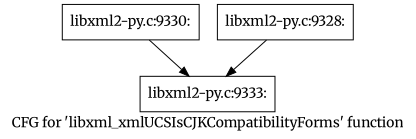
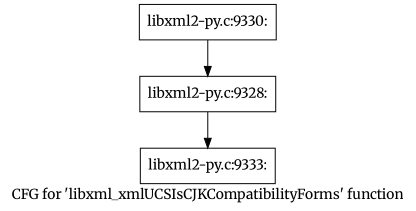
edge "libxml2-py.c:9330:" -> "libxml2-py.c:9333:": now "libxml2-py.c:9330:" -> "libxml2-py.c:9328:"
